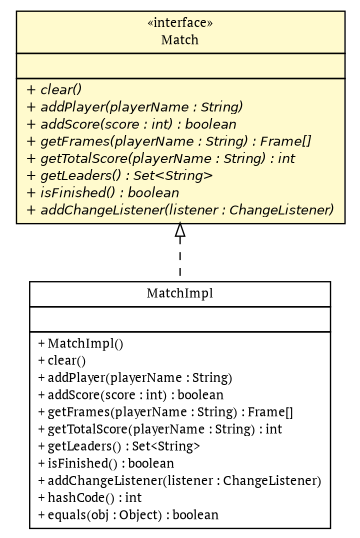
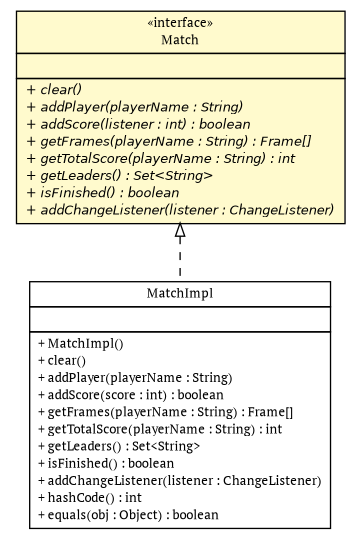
node "Match": text "+ addScore(score : int) : boolean" -> "+ addScore(listener : int) : boolean"
